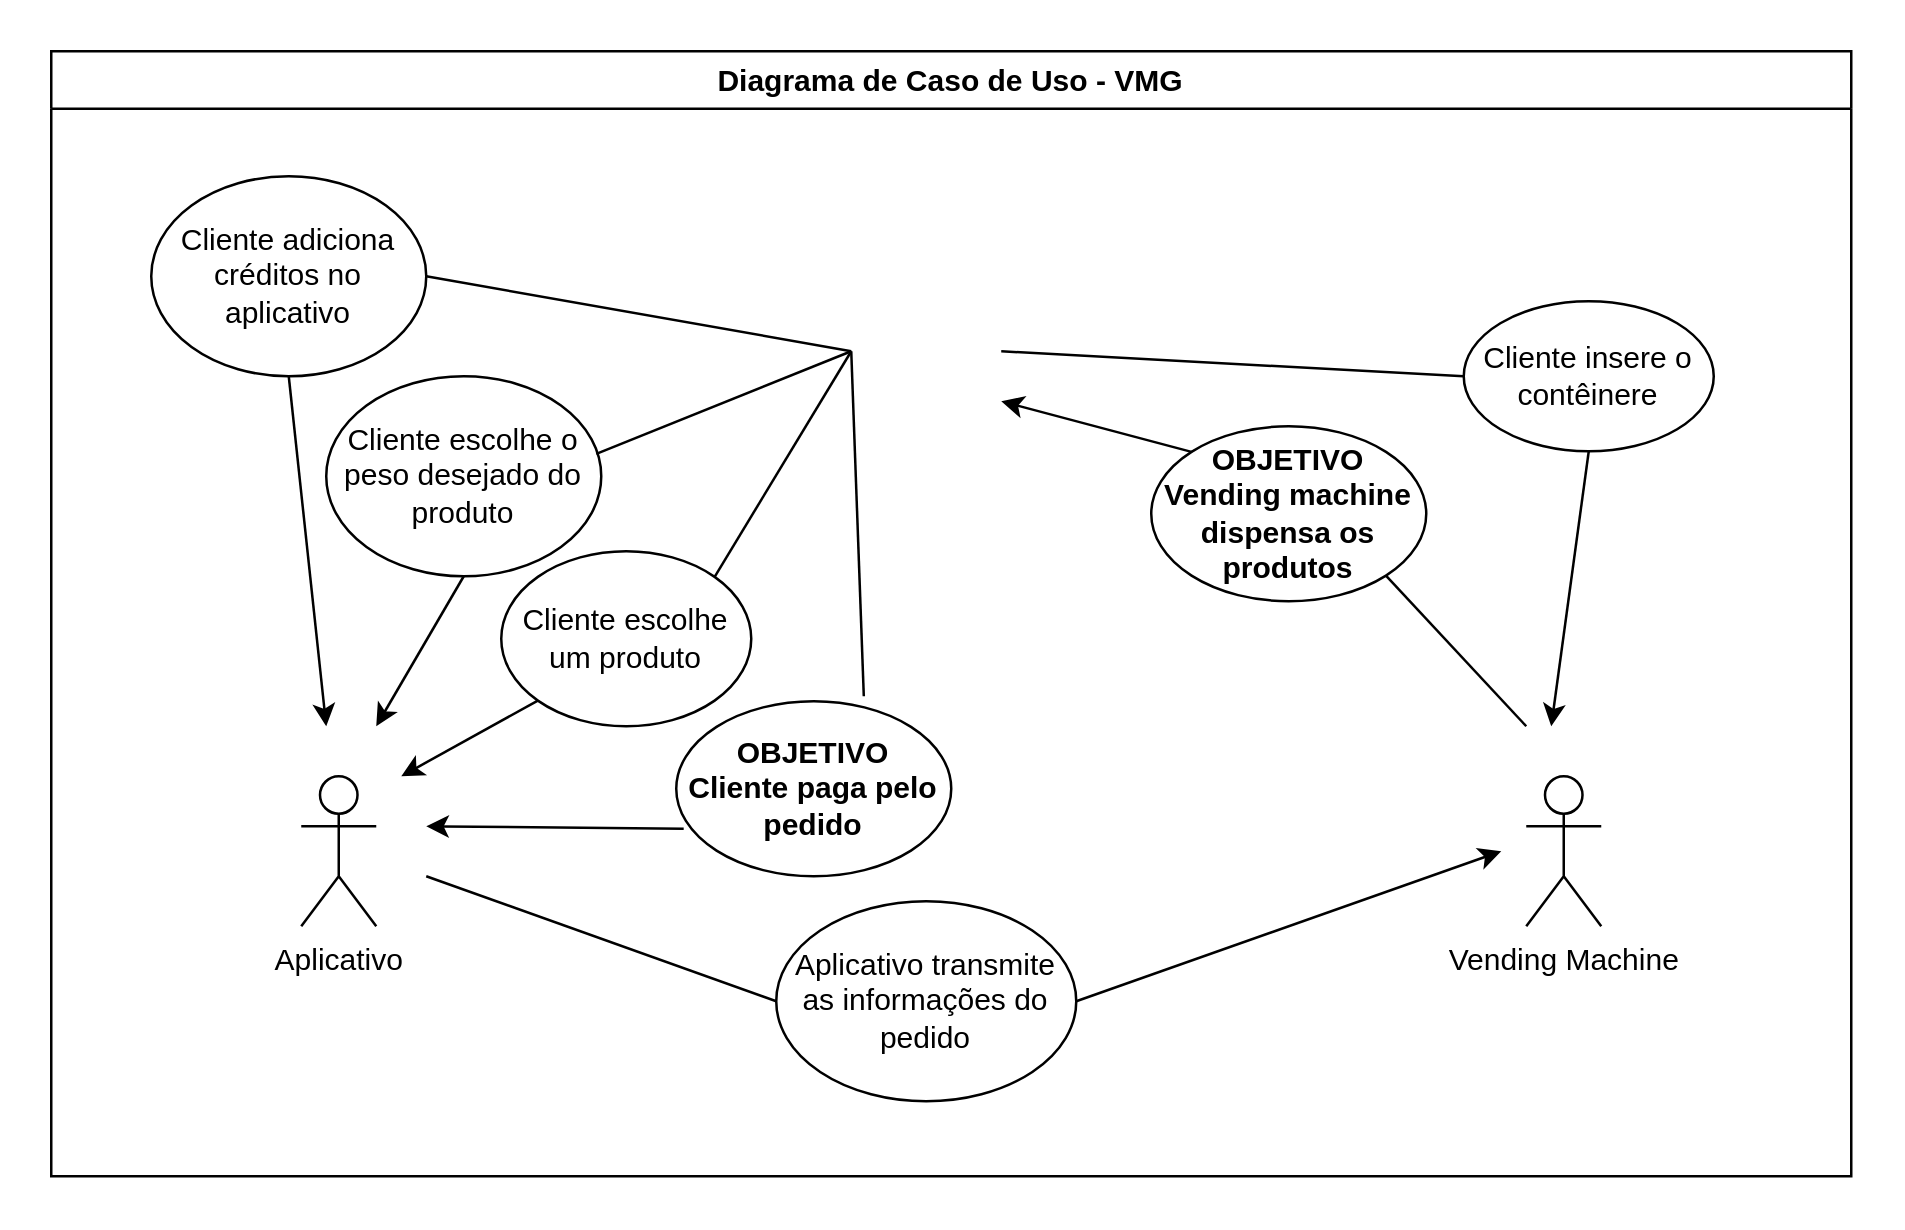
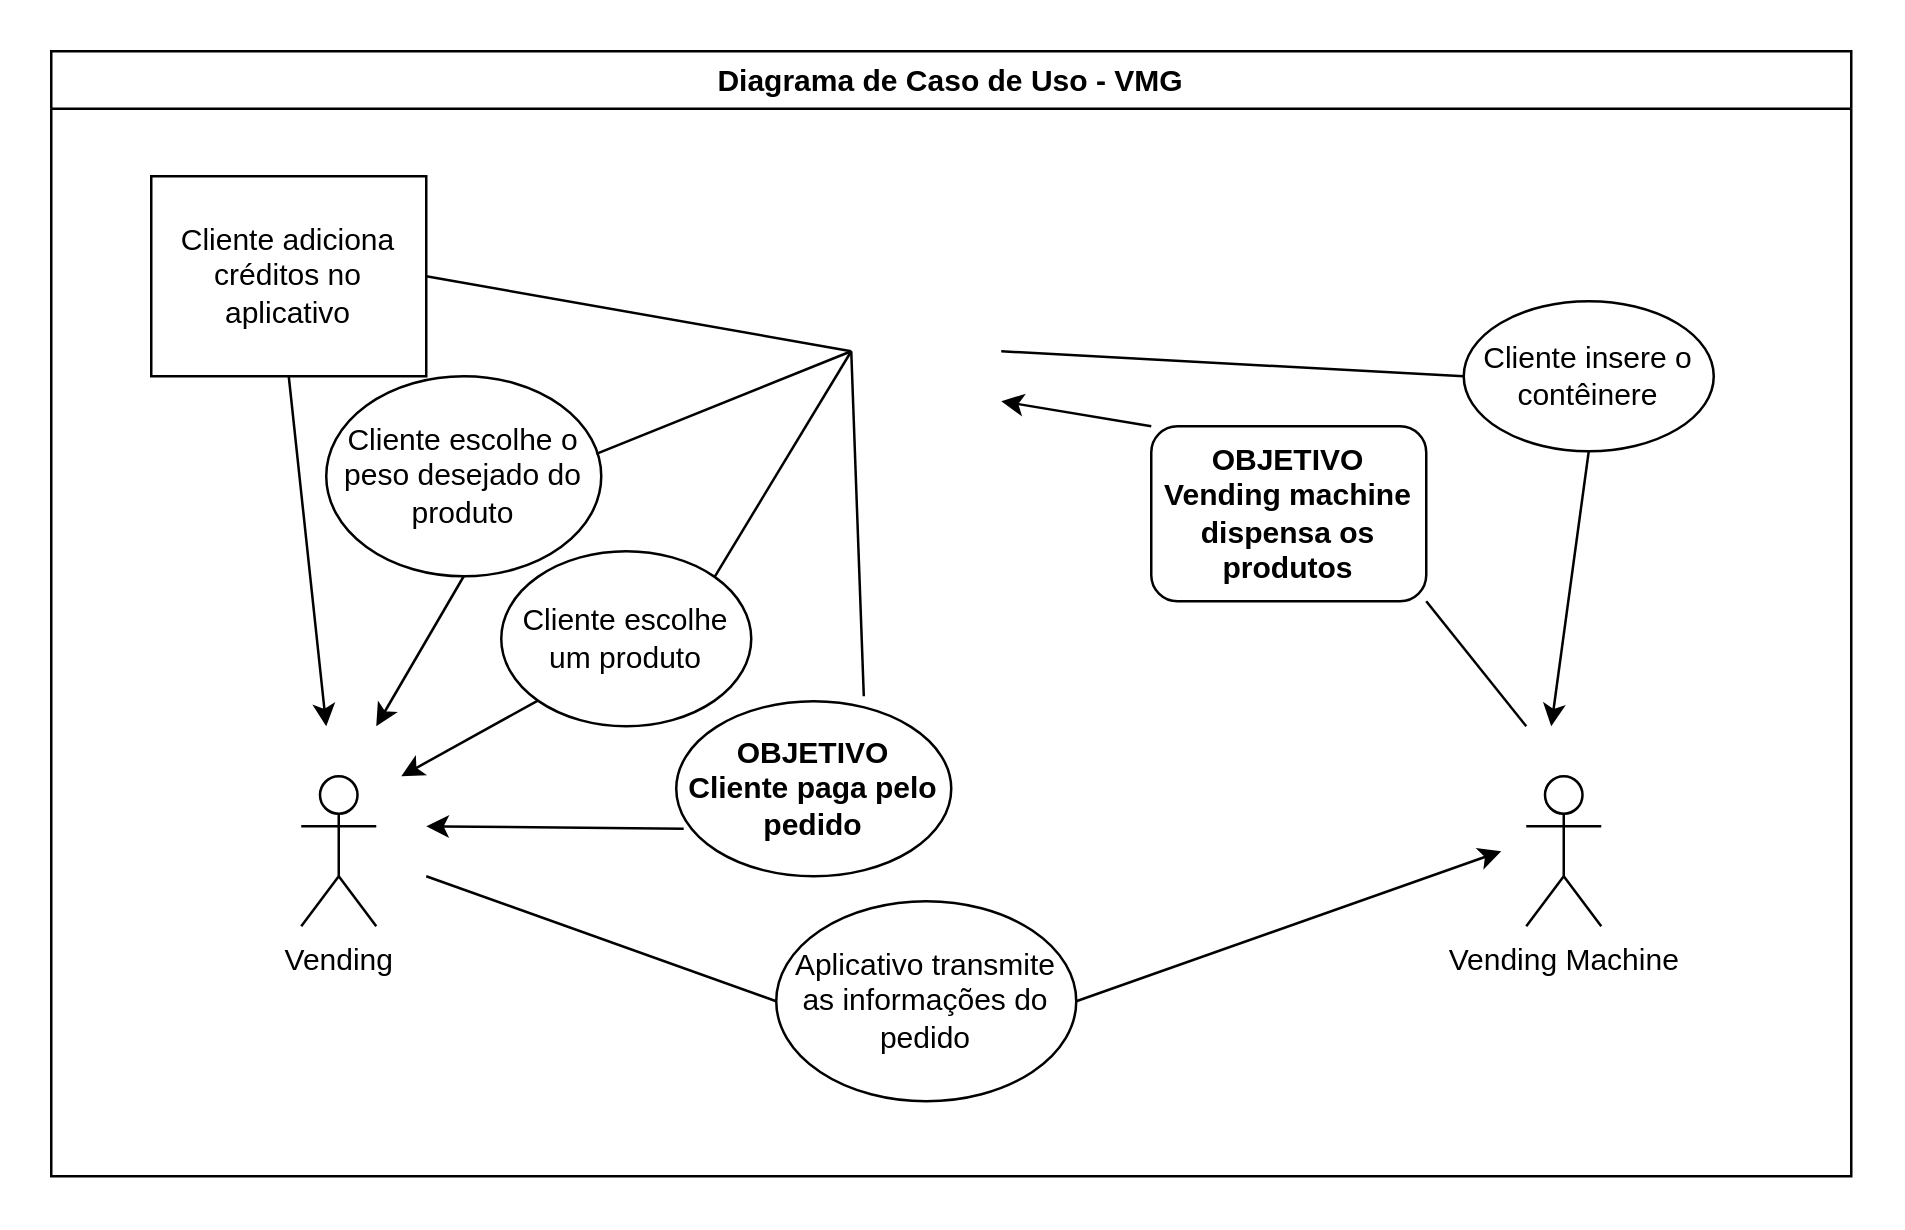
node "Cliente adiciona créditos no aplicativo": shape ellipse -> rectangle
node "OBJETIVO Vending machine dispensa os produtos": shape ellipse -> rounded rectangle
node "Aplicativo": label "Aplicativo" -> "Vending"
